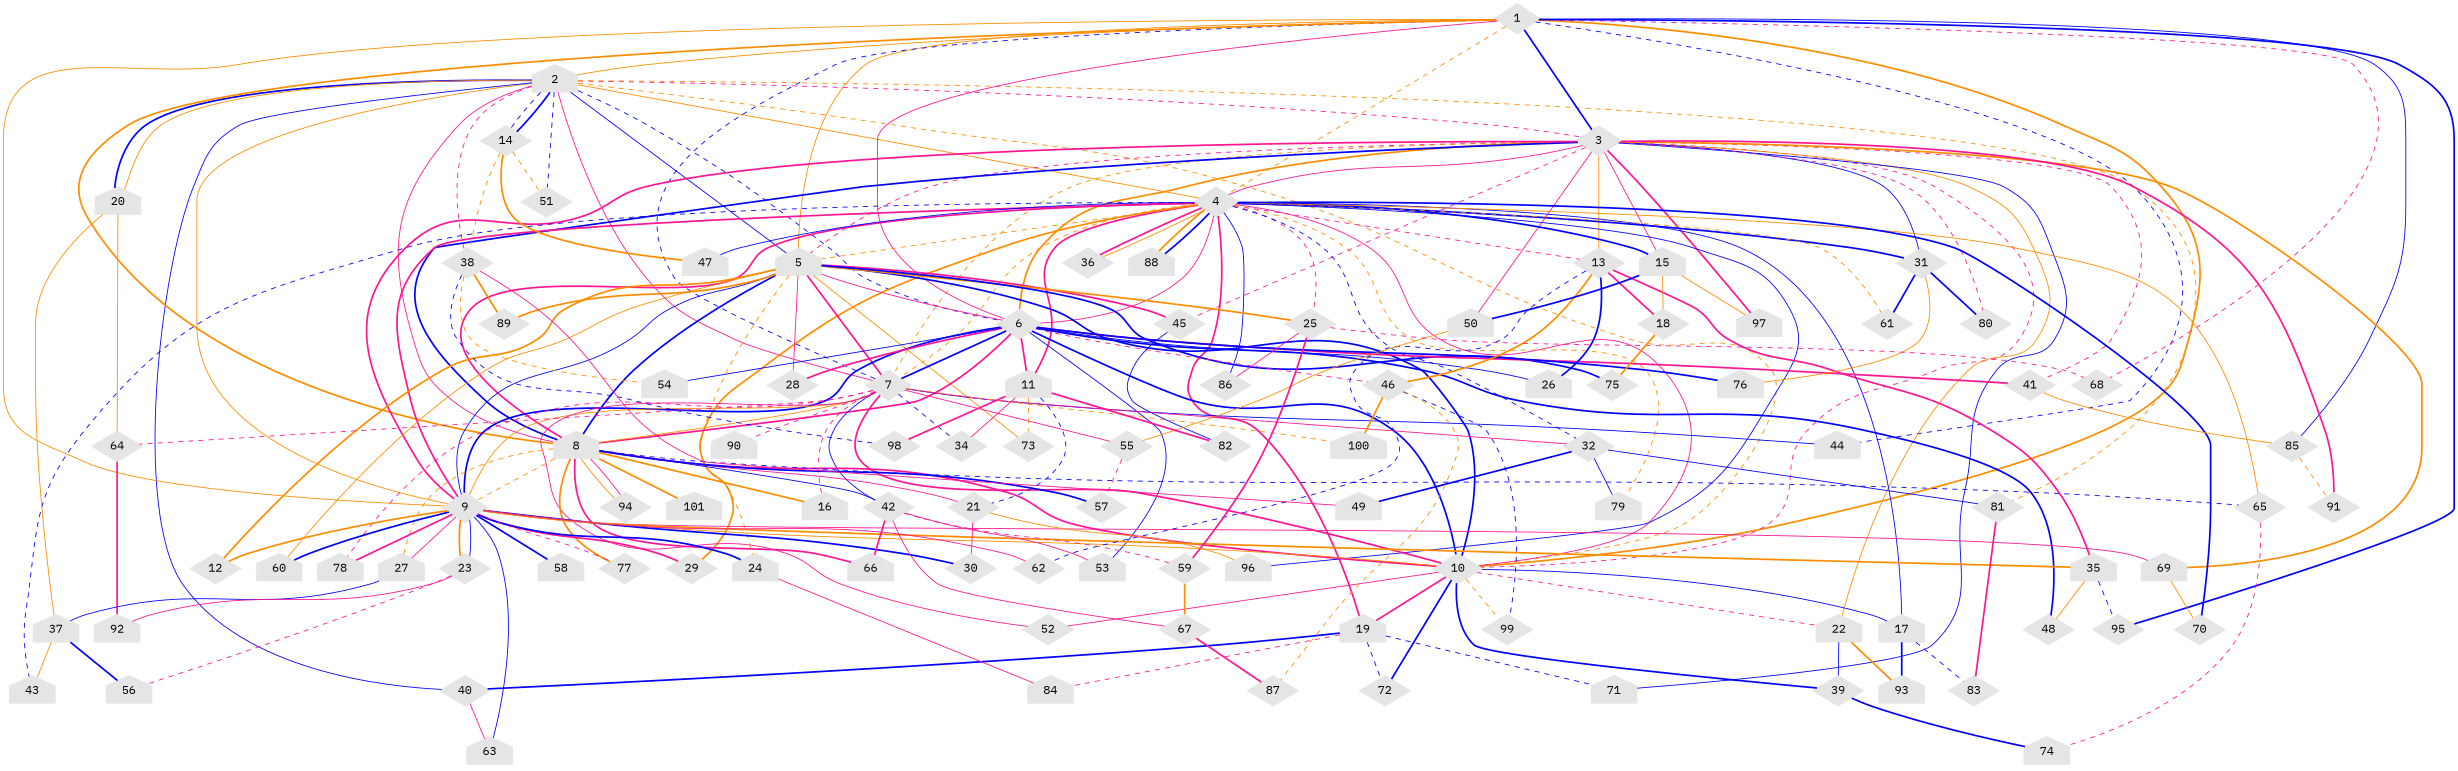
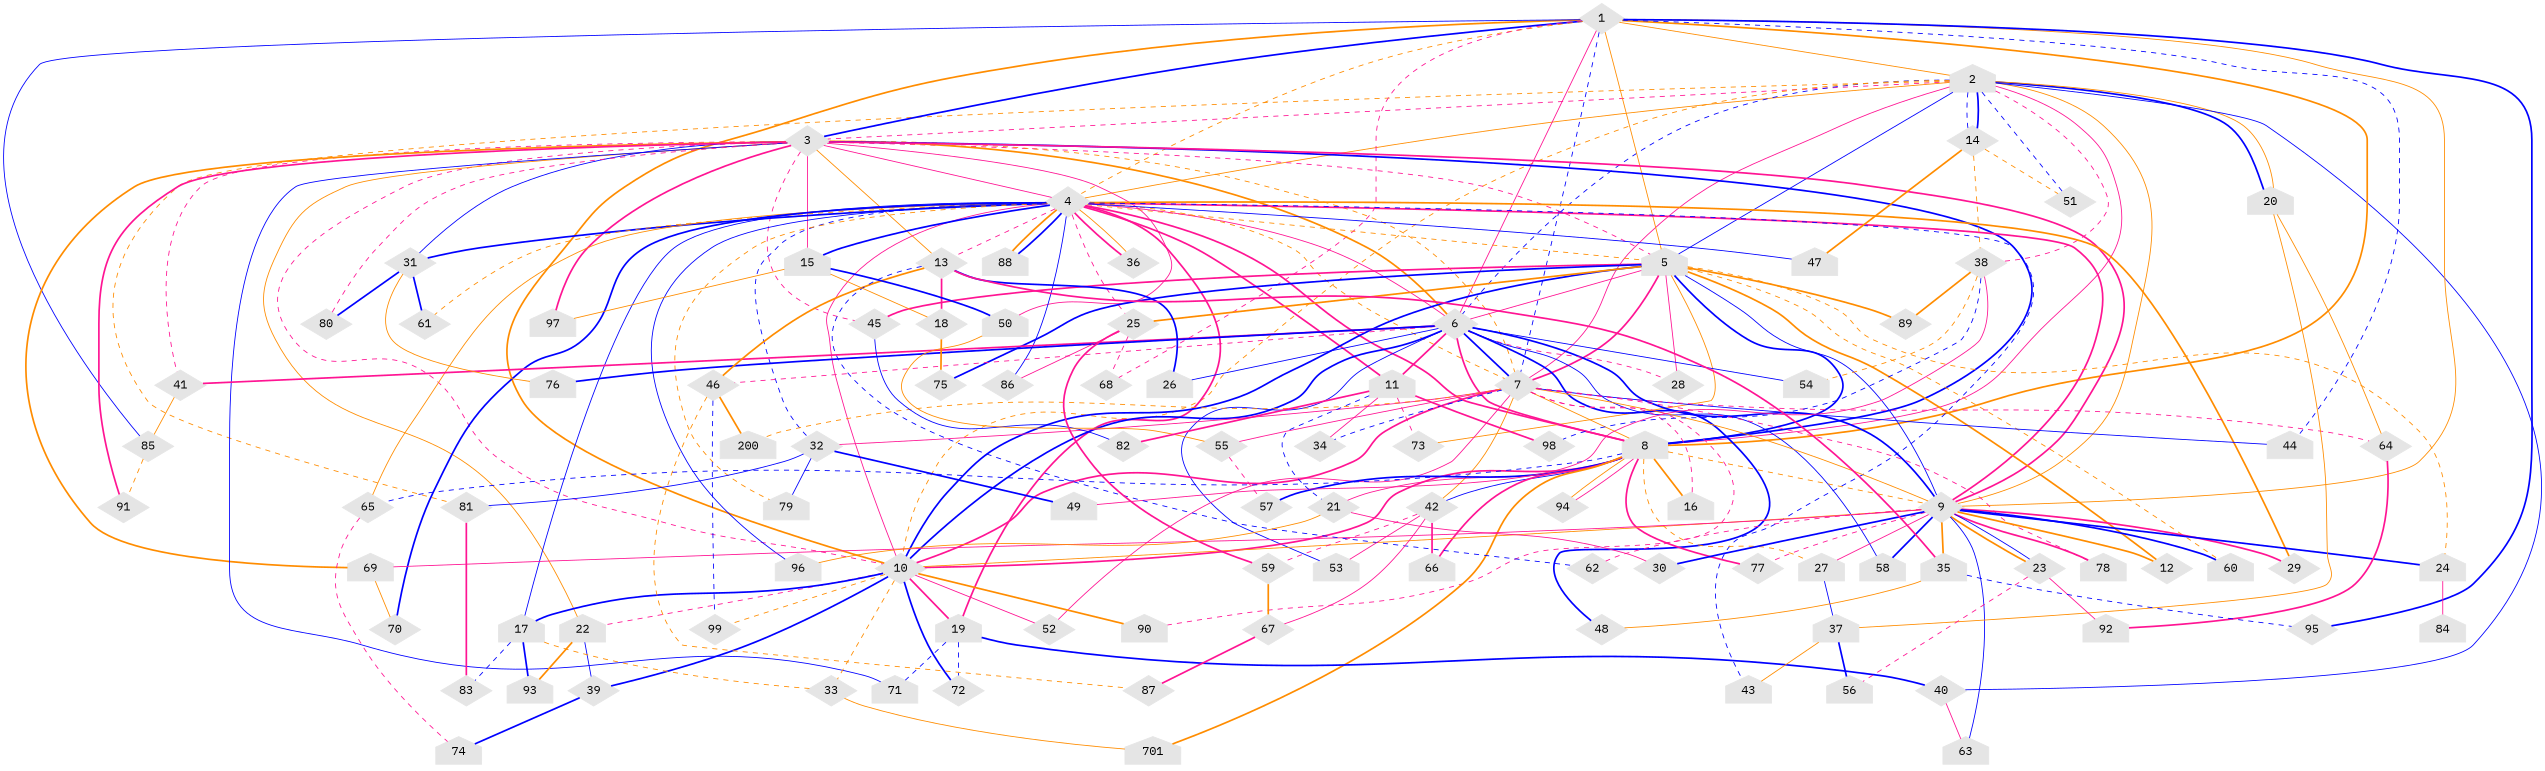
edge "5" -- "60": style solid -> dashed
edge "6" -- "28": style bold -> dashed
edge "6" -- "58": added
edge "11" -- "73": color darkorange -> deeppink
edge "7" -- "42": color blue -> darkorange
node "100": label "100" -> "200"
node "101": label "101" -> "701"
edge "8" -- "77": color darkorange -> deeppink
edge "9" -- "62": style solid -> dashed
edge "10" -- "17": style solid -> bold
edge "10" -- "90": added
edge "19" -- "84": removed
node "33": added
